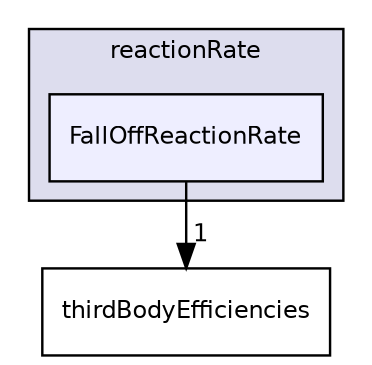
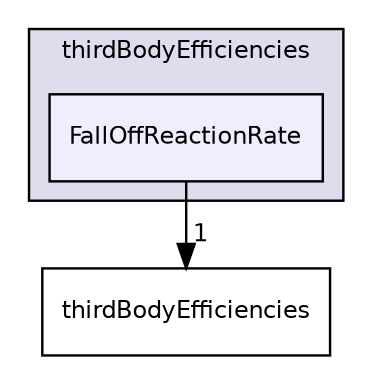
cluster "reactionRate": label "reactionRate" -> "thirdBodyEfficiencies"
